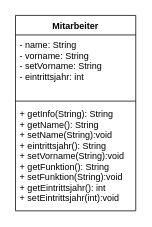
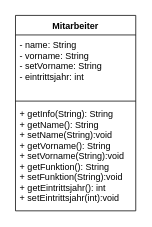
node "+ getInfo(String): String + getName(): String + setName(String):void + eintrittsjahr(): String + setVorname(String):void + getFunktion(): String + setFunktion(String):void + getEintrittsjahr(): int + setEintrittsjahr(int):void": label "+ getInfo(String): String + getName(): String + setName(String):void + eintrittsjahr(): String + setVorname(String):void + getFunktion(): String + setFunktion(String):void + getEintrittsjahr(): int + setEintrittsjahr(int):void" -> "+ getInfo(String): String + getName(): String + setName(String):void + getVorname(): String + setVorname(String):void + getFunktion(): String + setFunktion(String):void + getEintrittsjahr(): int + setEintrittsjahr(int):void"
